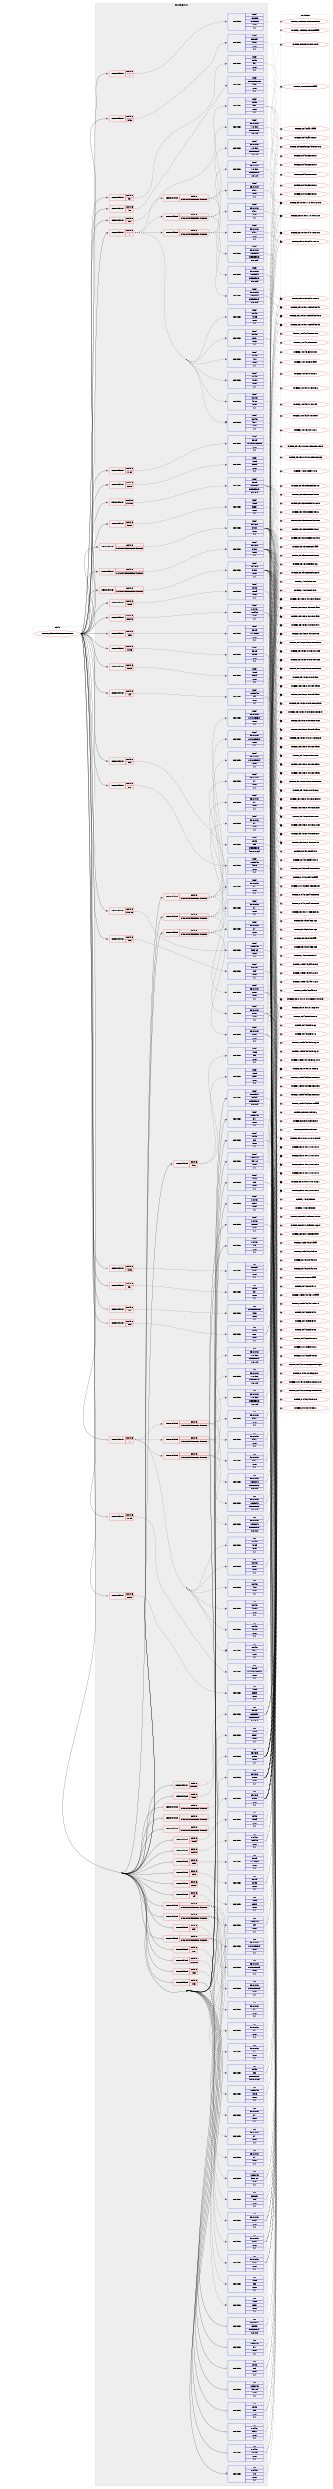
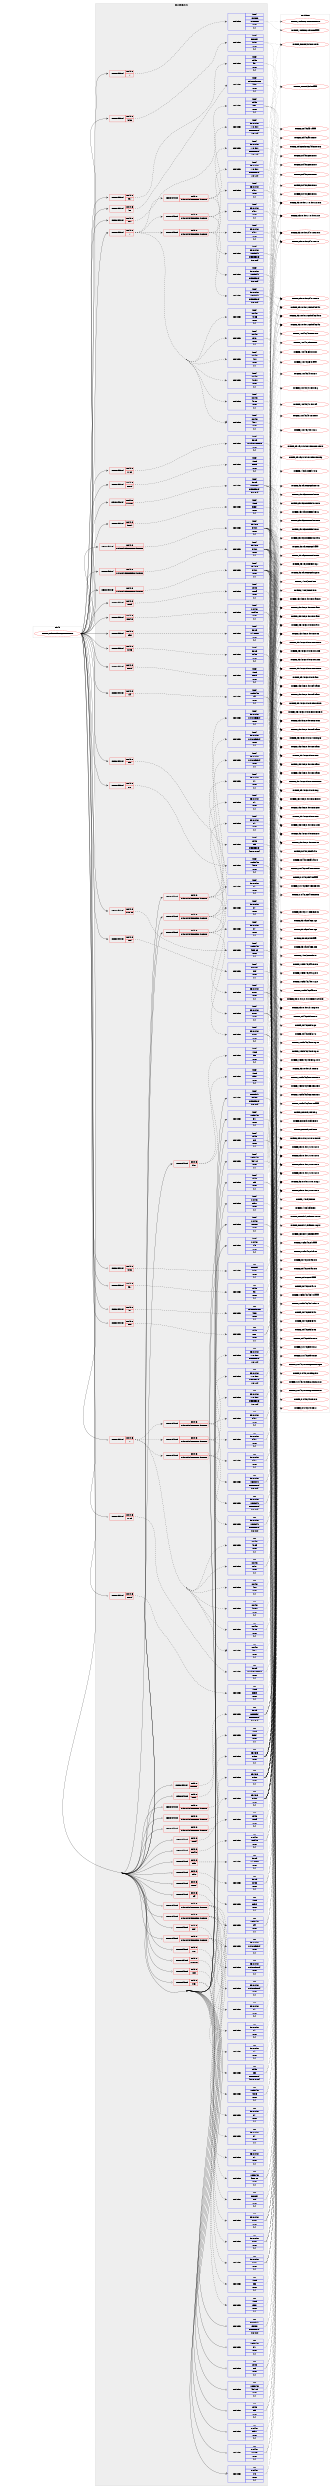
node "portage://sys-libs/readline-8.2_p10": removed
